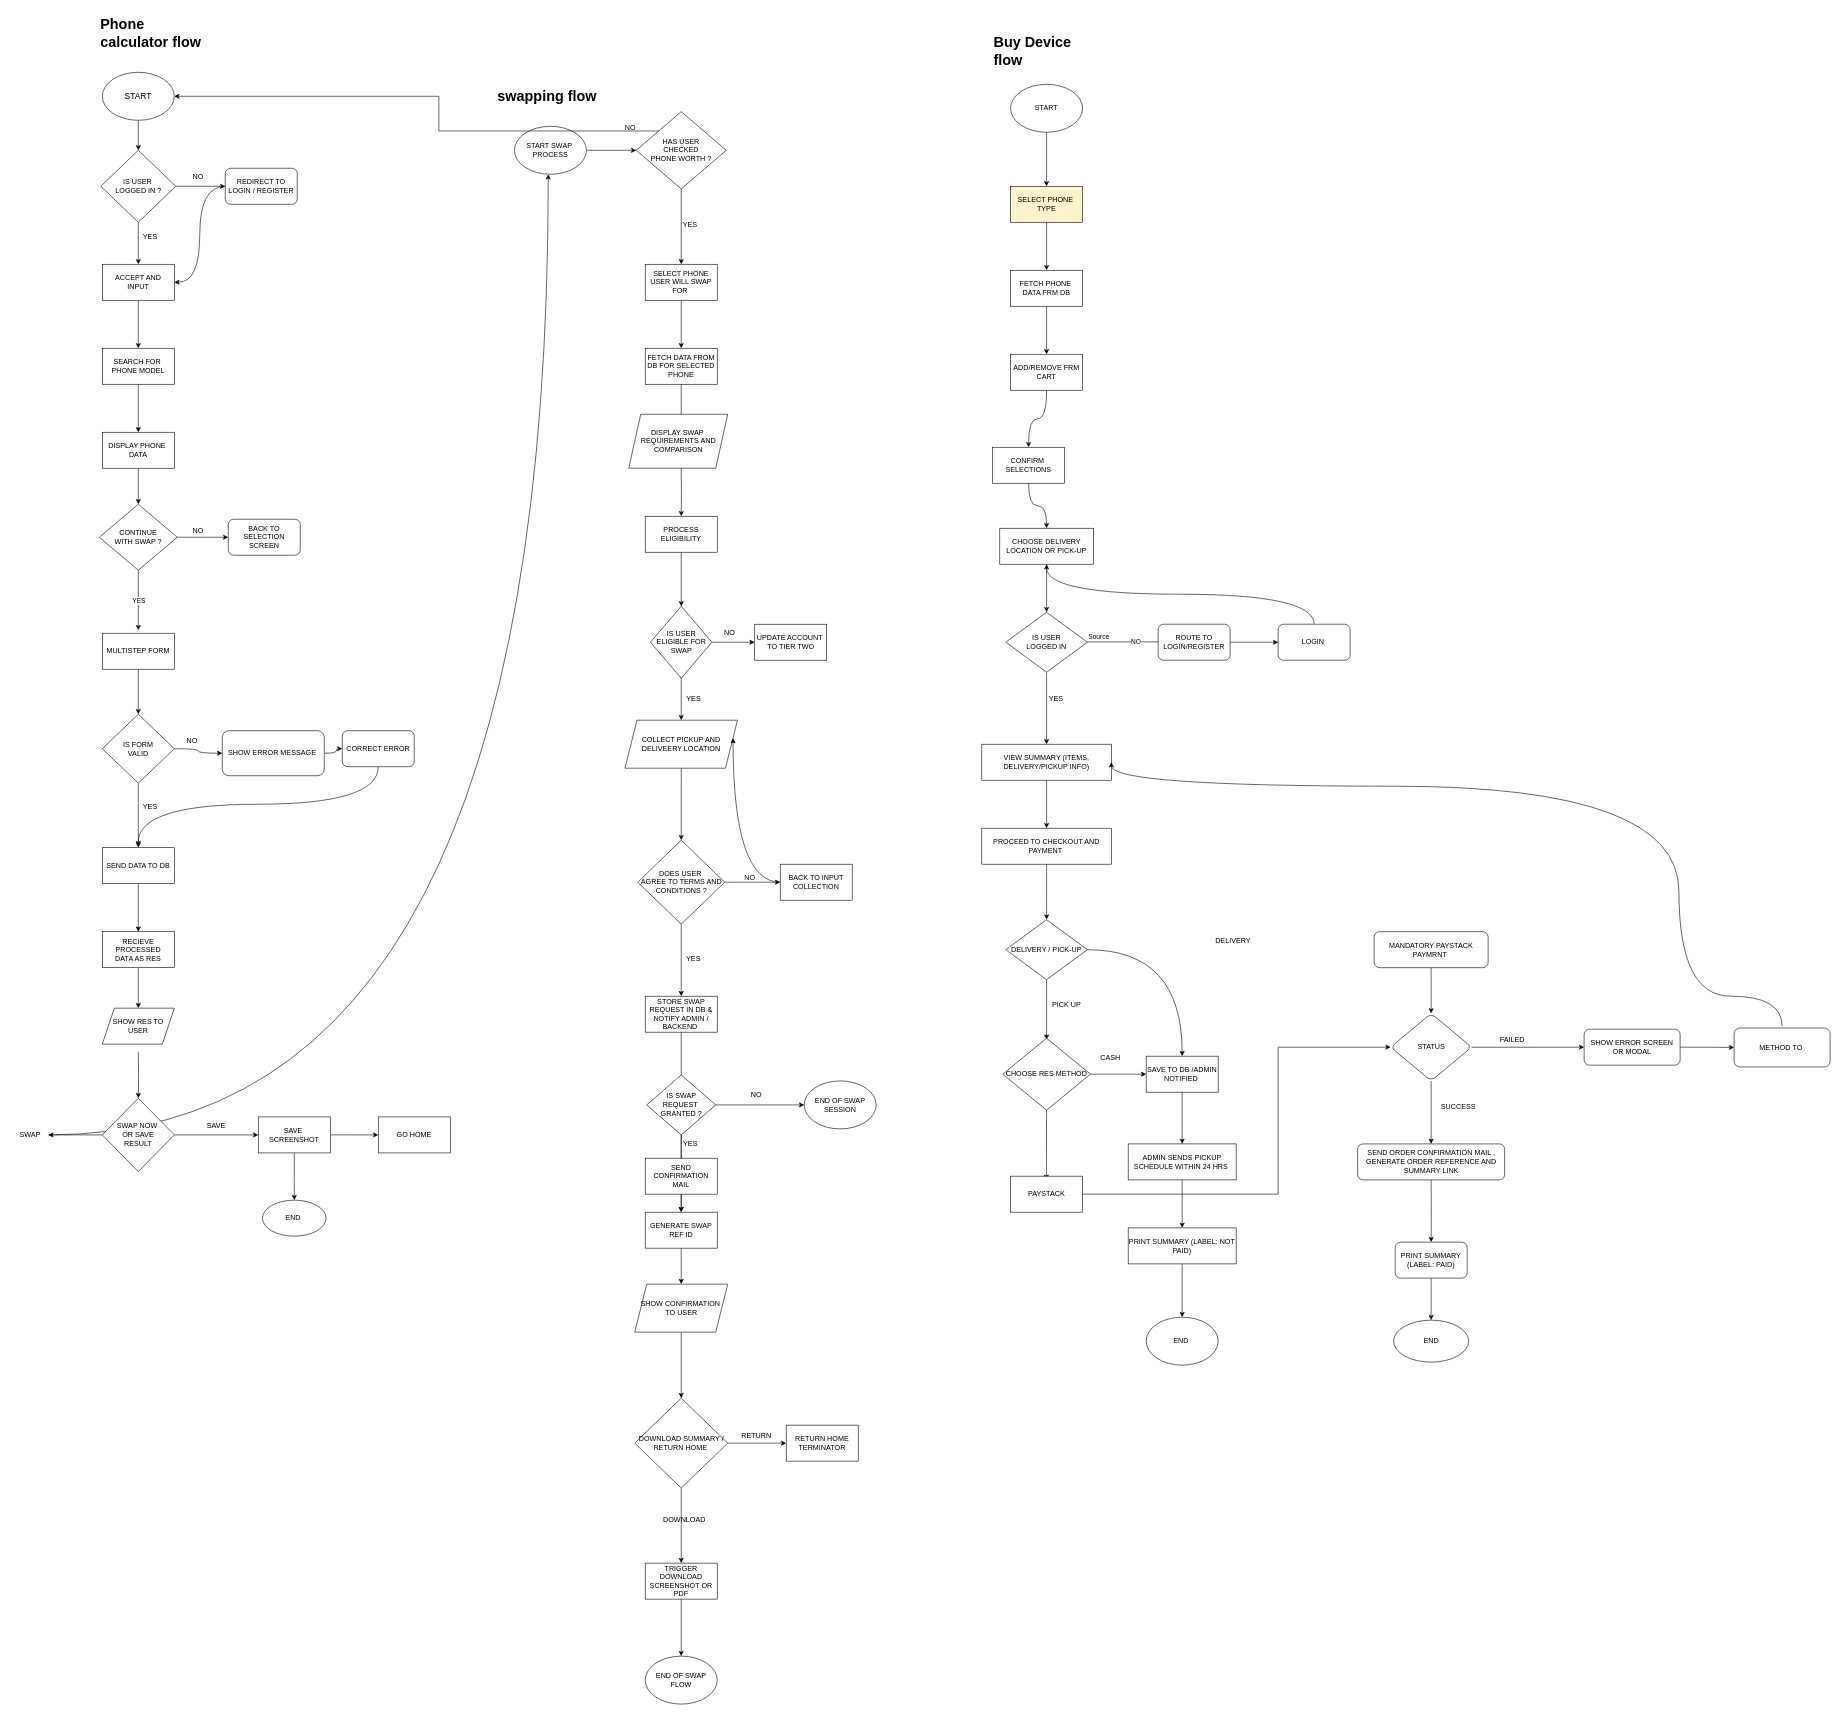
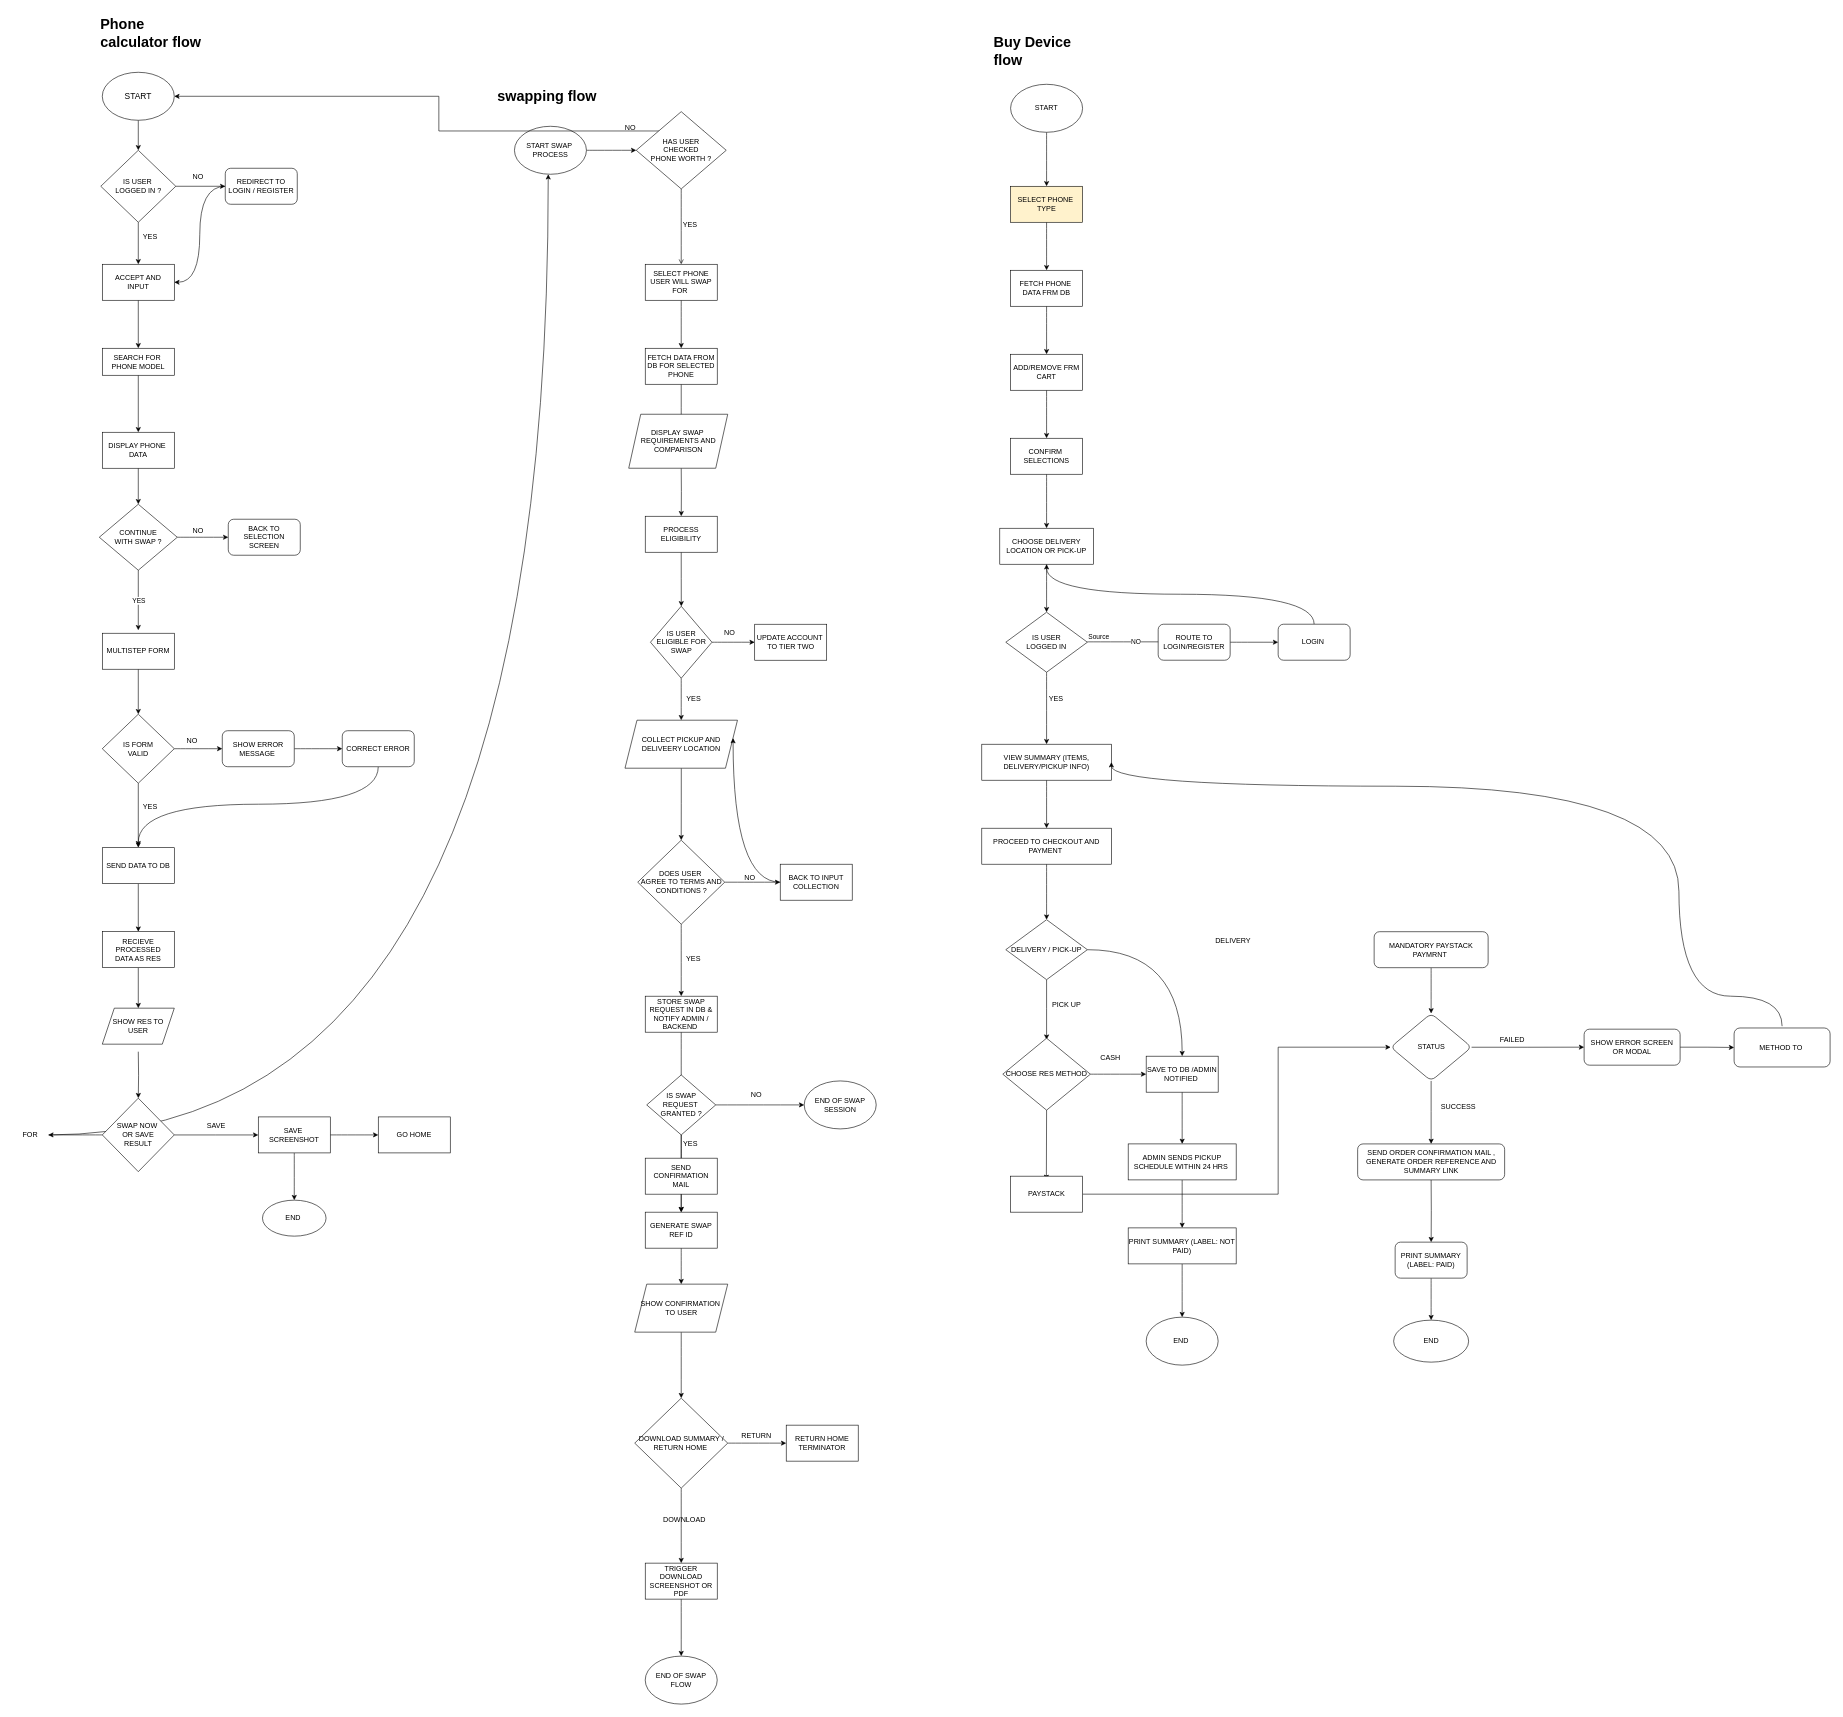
edge "HAS USER CHECKED PHONE WORTH ?" -> "SELECT PHONE USER WILL SWAP FOR": arrowhead classic -> open
node "SEARCH FOR PHONE MODEL": size 72x36 -> 72x27
node "CONFIRM SELECTIONS": moved (1029, 465) -> (1047, 456)
node "SHOW ERROR MESSAGE": size 102x45 -> 72x36
node "SWAP": label "SWAP" -> "FOR"
